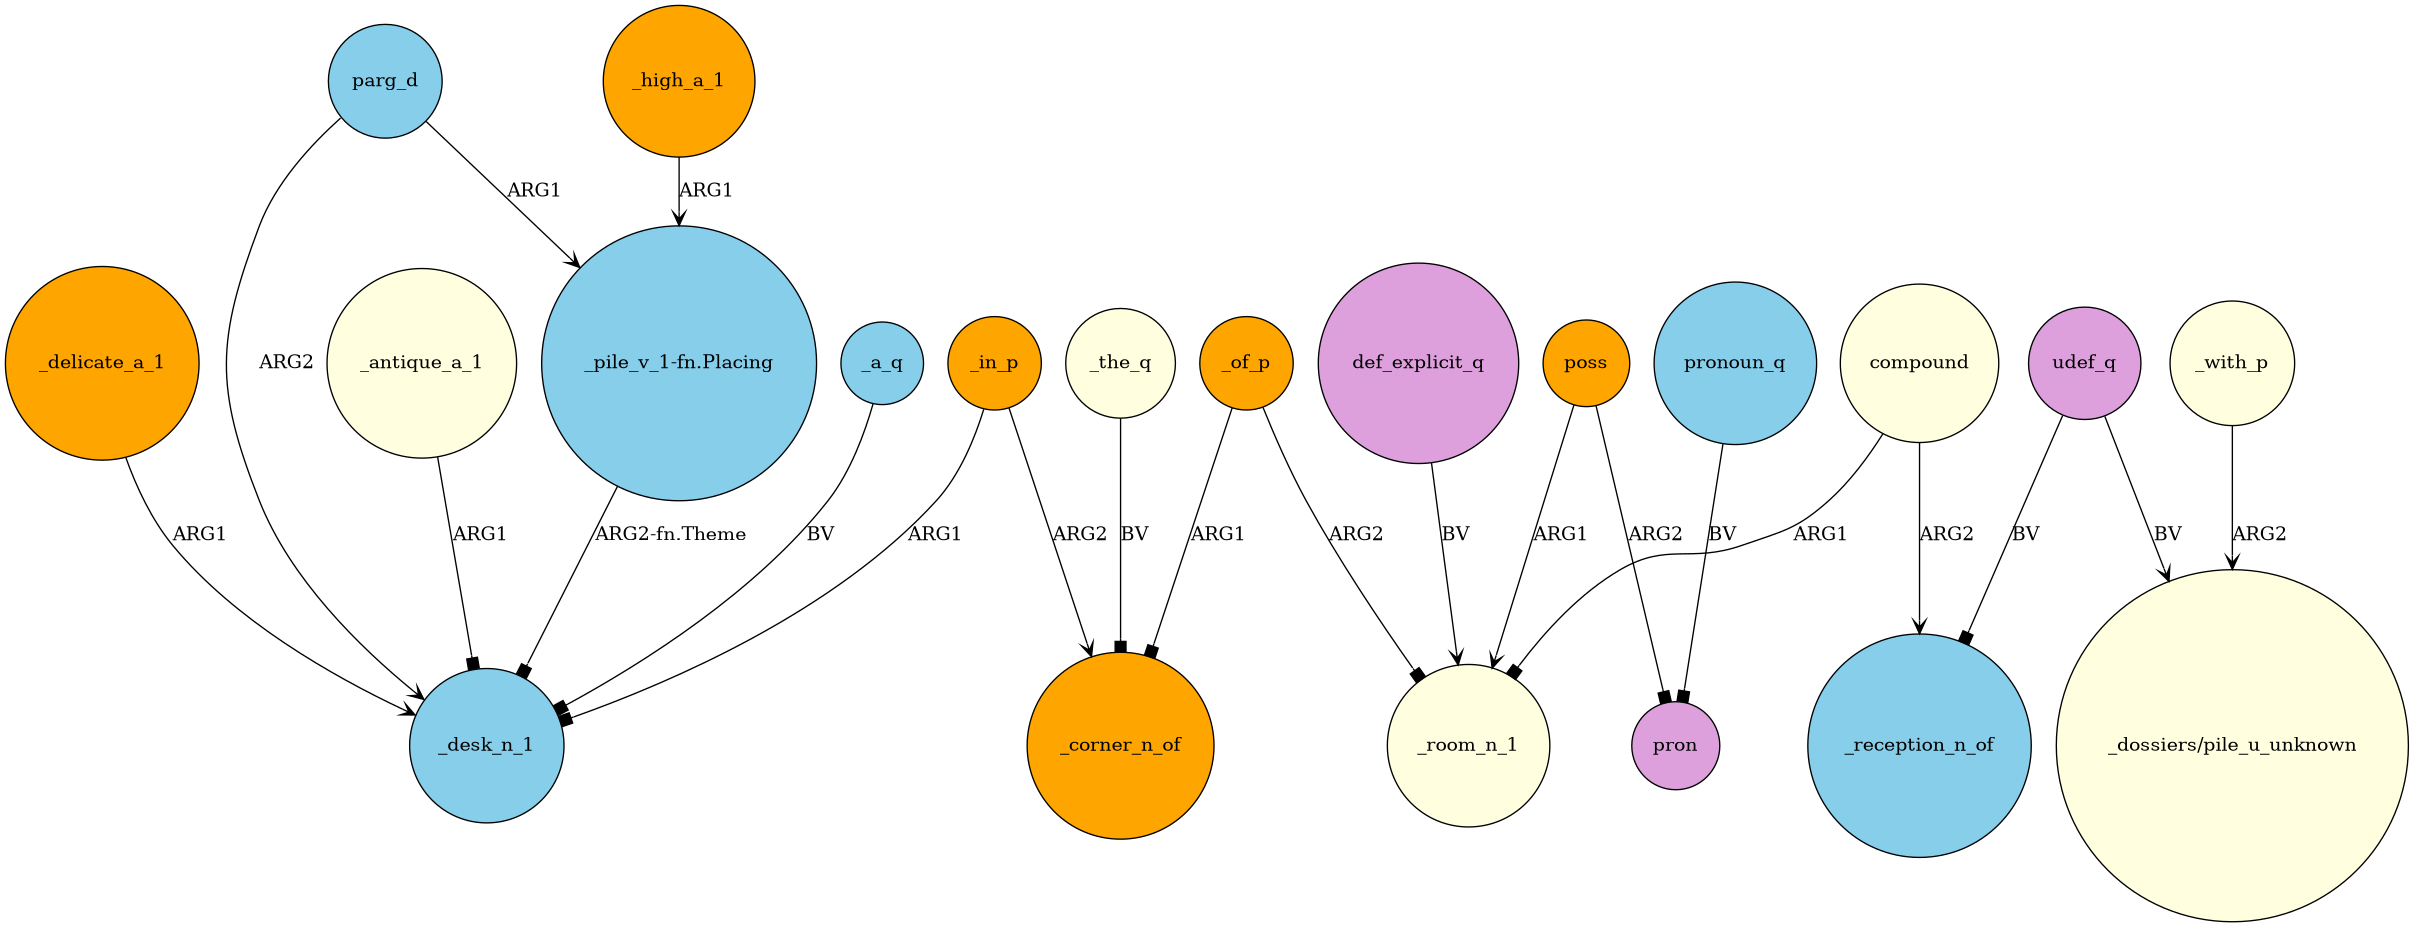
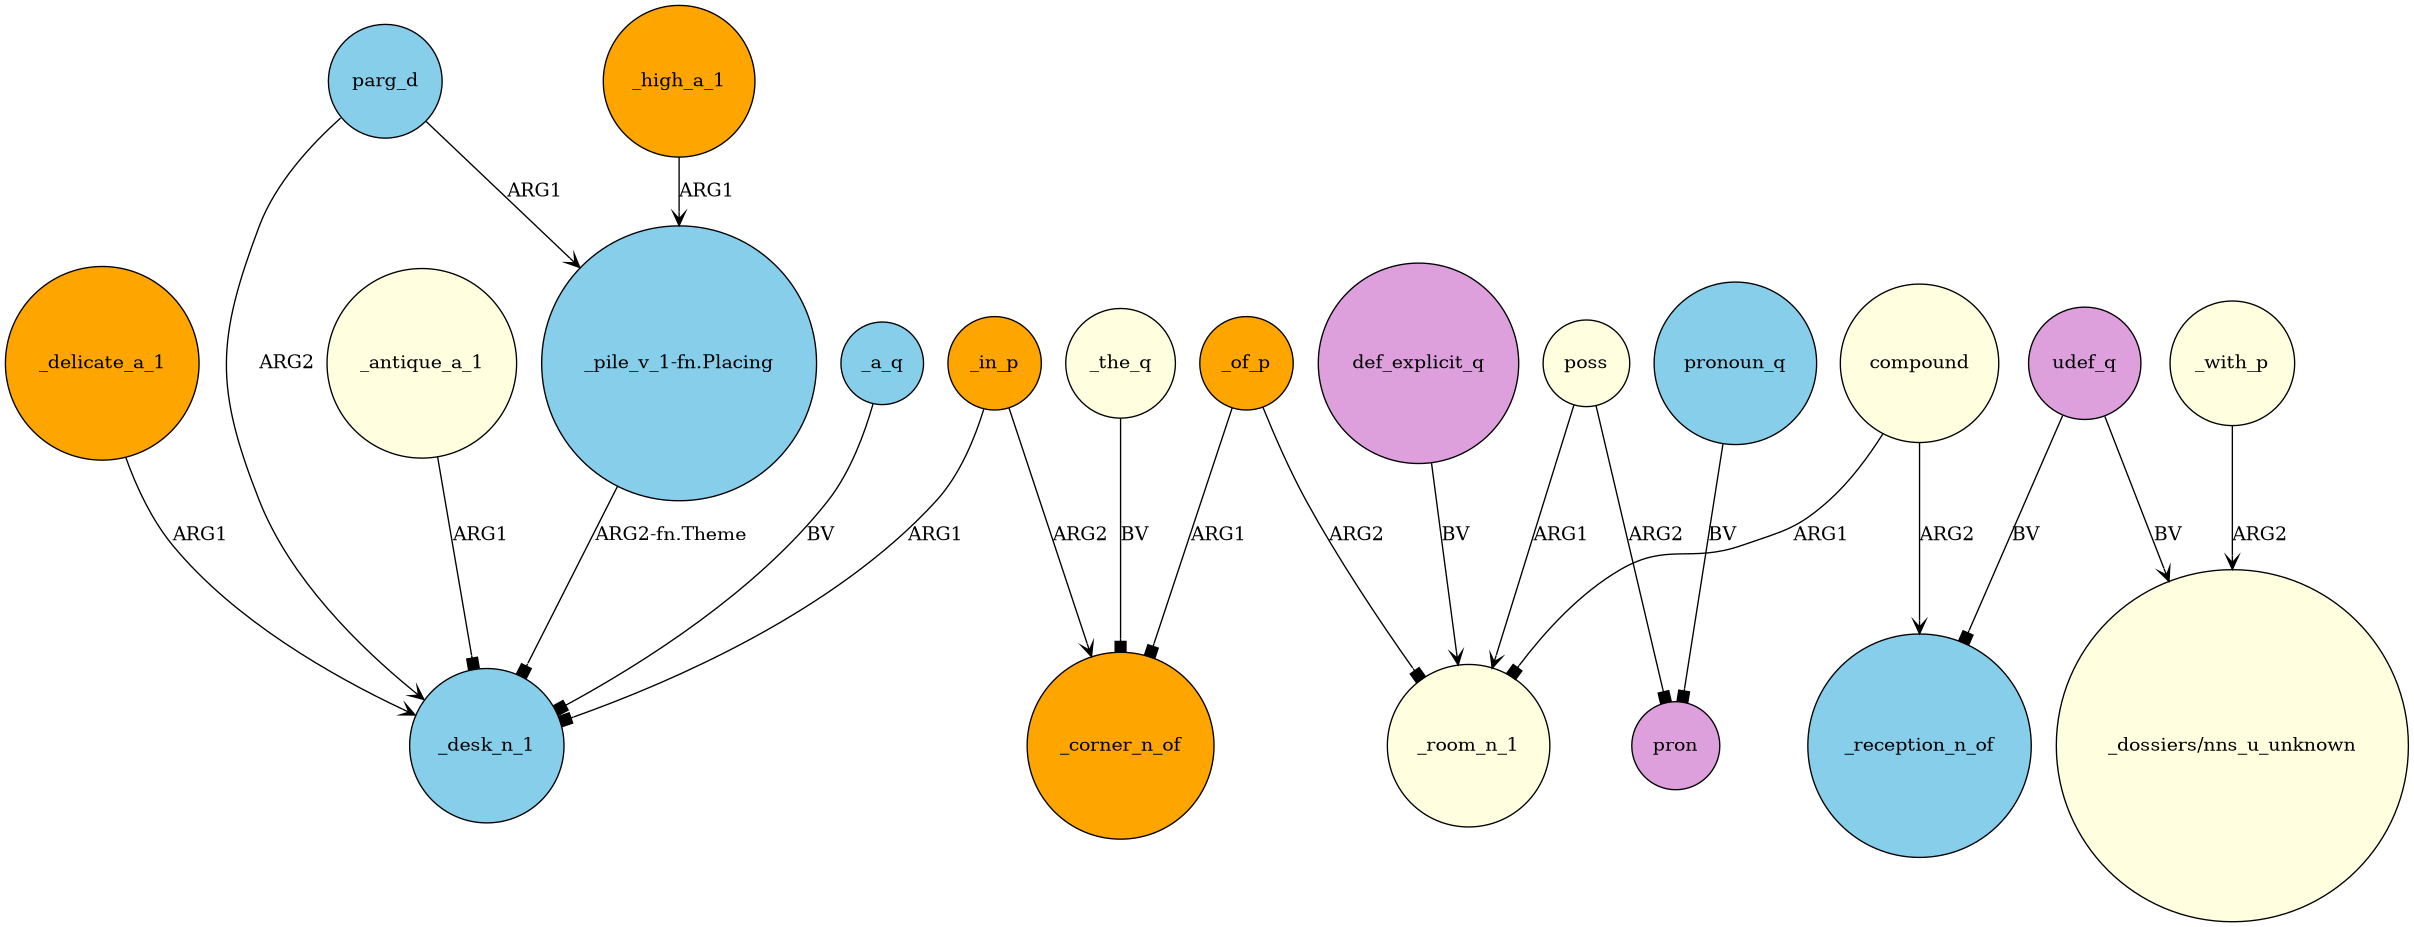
node "poss": fillcolor orange -> lightyellow
node "_dossiers/pile_u_unknown": label "_dossiers/pile_u_unknown" -> "_dossiers/nns_u_unknown"
